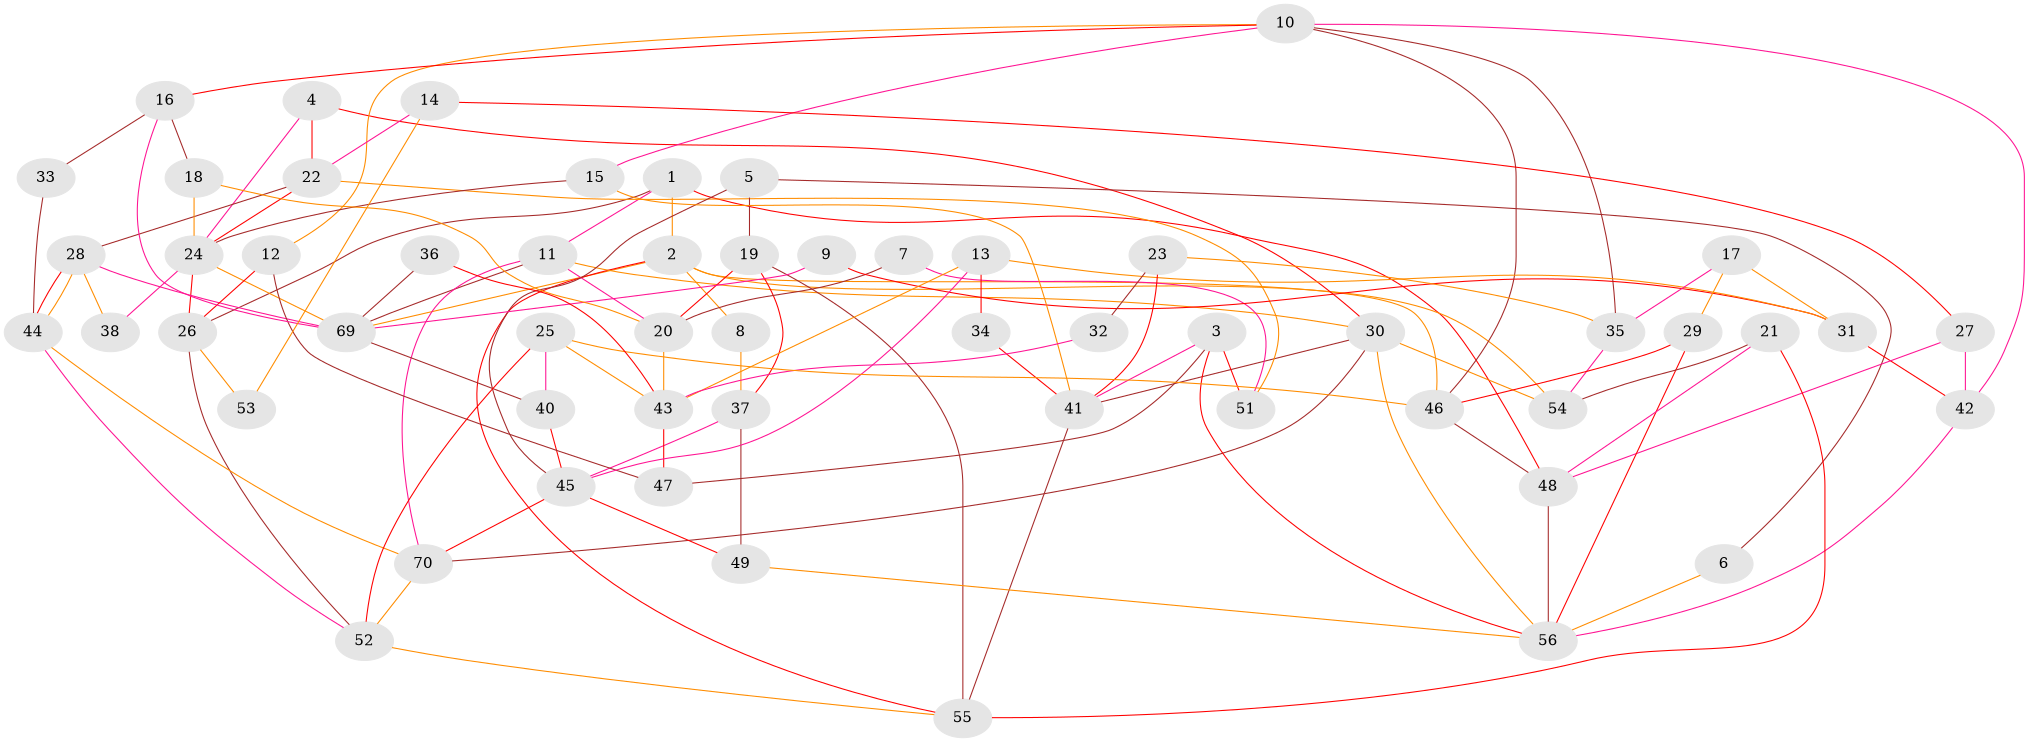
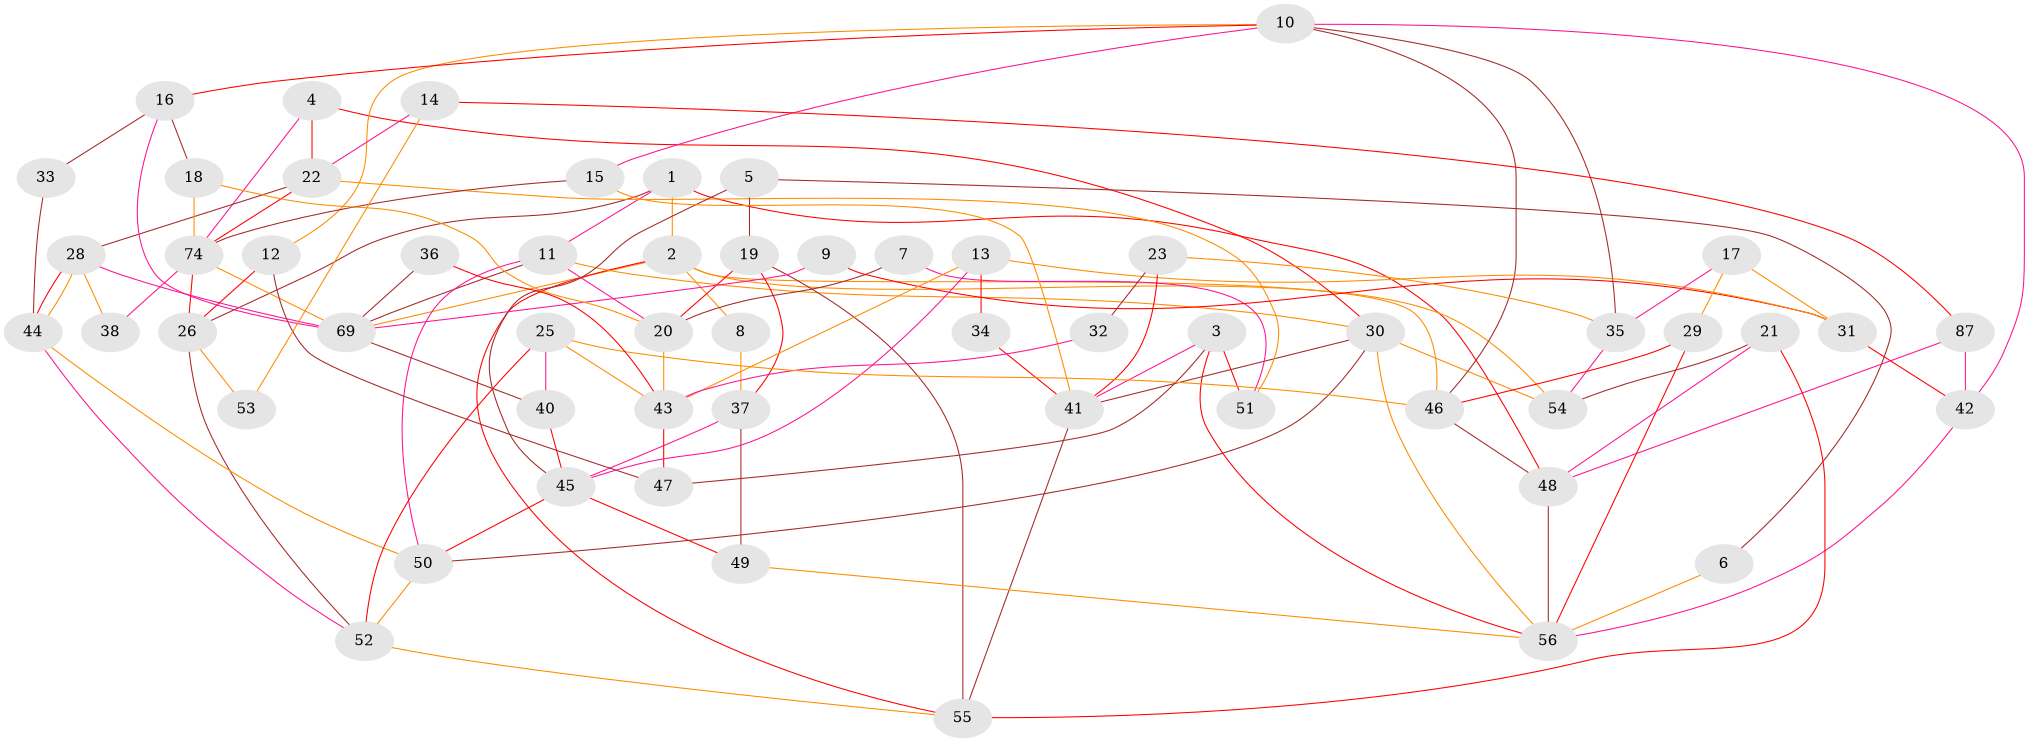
node "24": label "24" -> "74"
node "27": label "27" -> "87"
node "70": label "70" -> "50"
